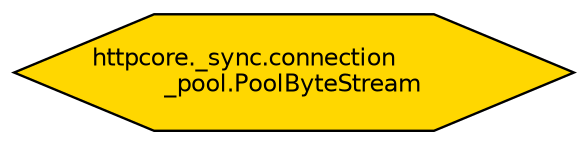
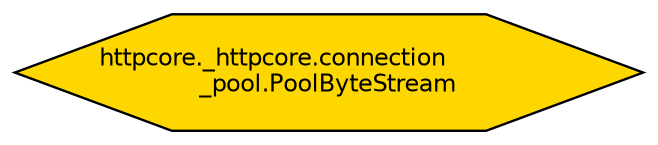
node "httpcore._sync.connection _pool.PoolByteStream": label "httpcore._sync.connection _pool.PoolByteStream" -> "httpcore._httpcore.connection _pool.PoolByteStream"
